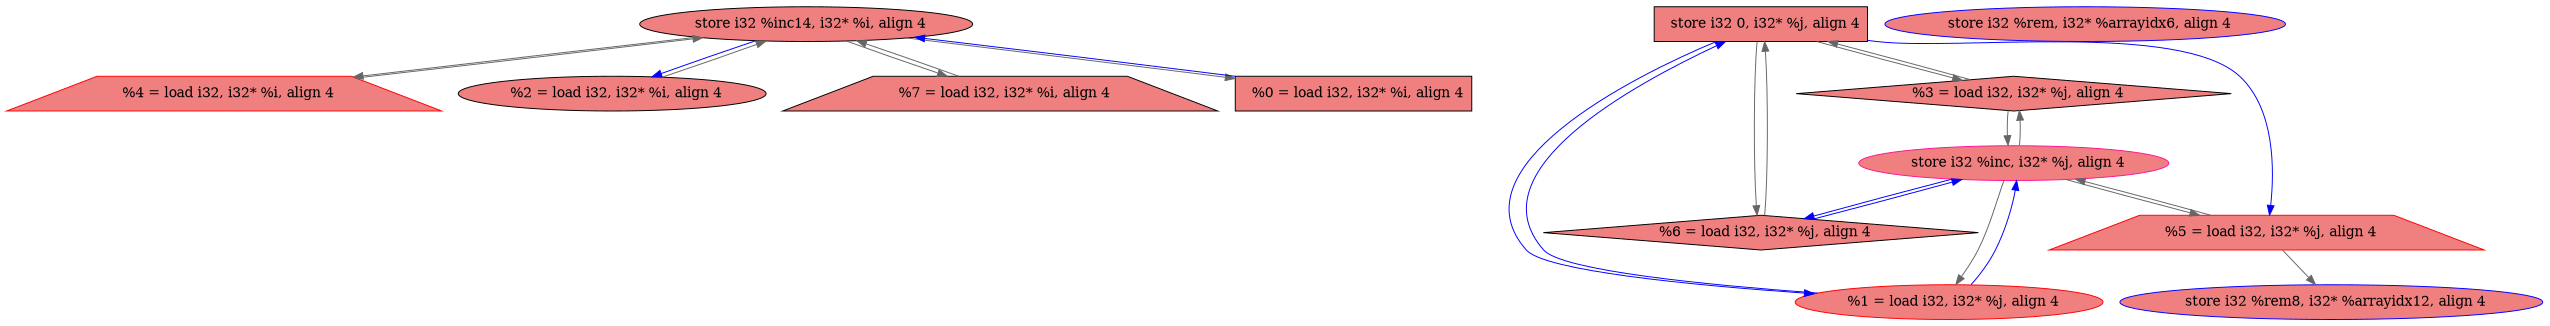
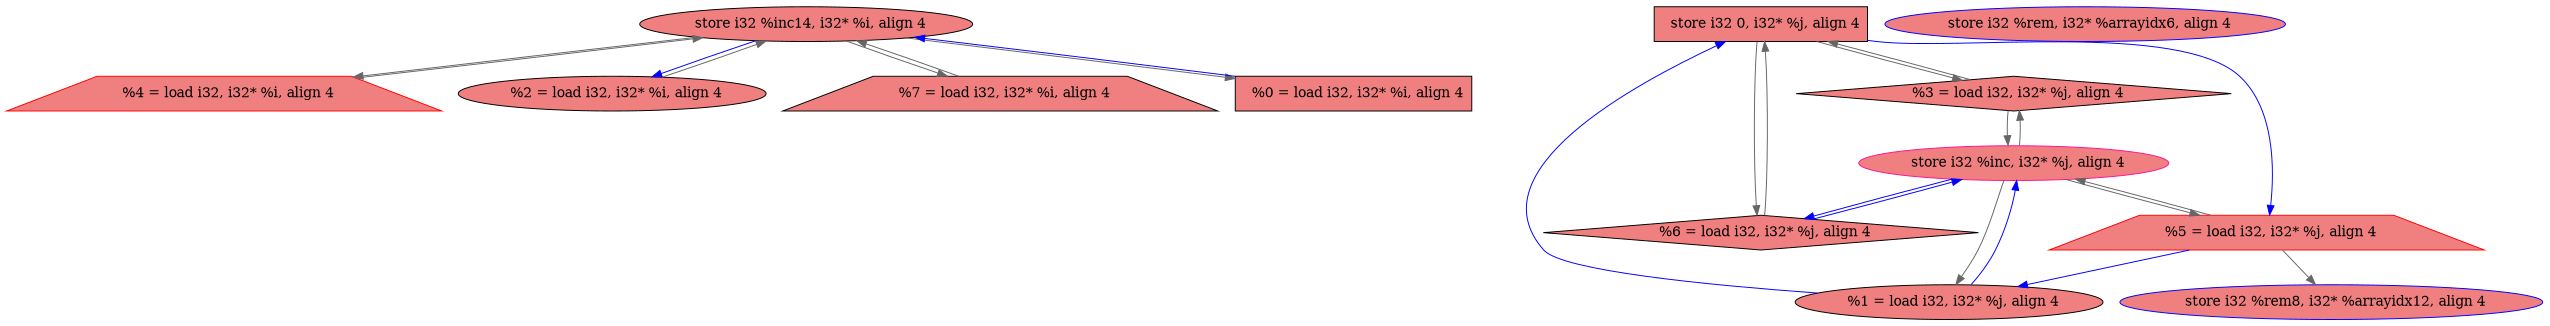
edge "store i32 0, i32* %j, align 4" -> "%1 = load i32, i32* %j, align 4": now "%5 = load i32, i32* %j, align 4" -> "%1 = load i32, i32* %j, align 4"
node "%1 = load i32, i32* %j, align 4": color red -> black
